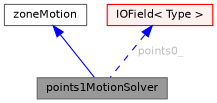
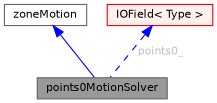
node "points1MotionSolver": label "points1MotionSolver" -> "points0MotionSolver"
